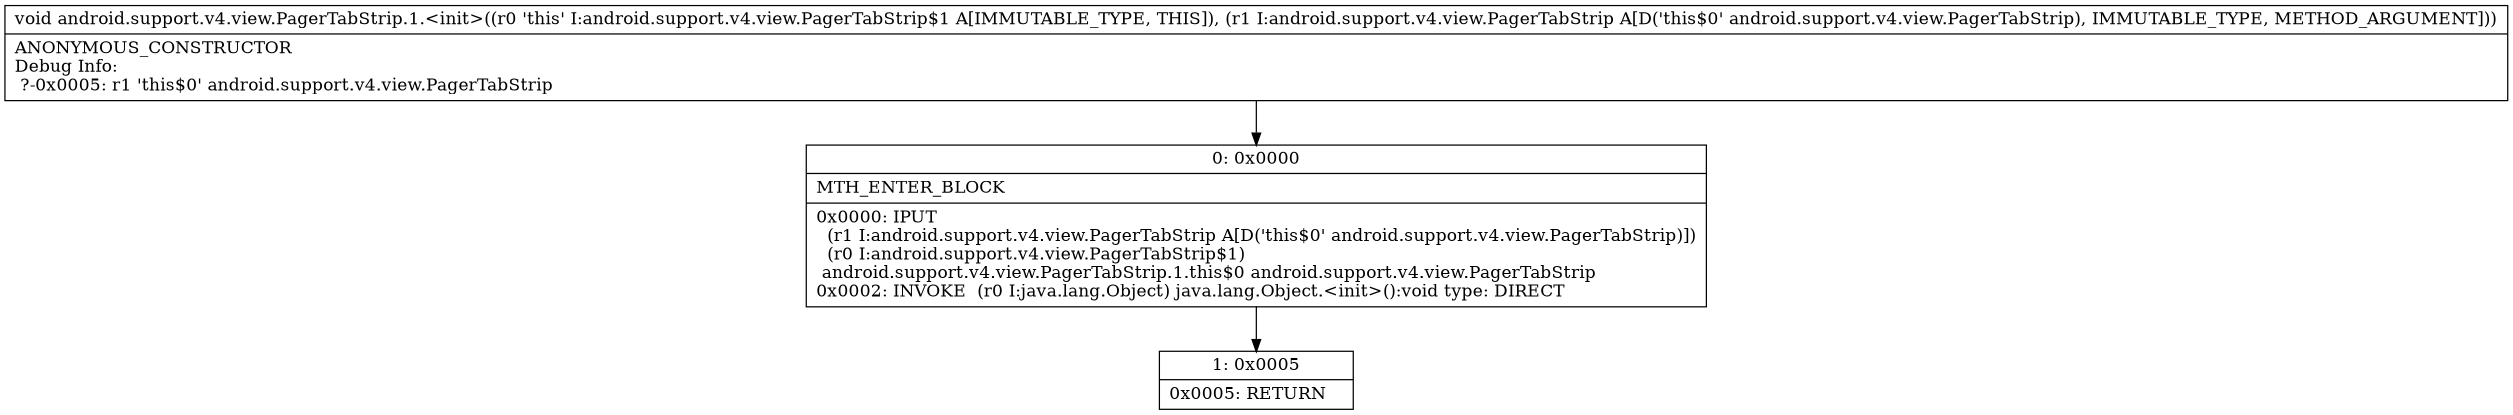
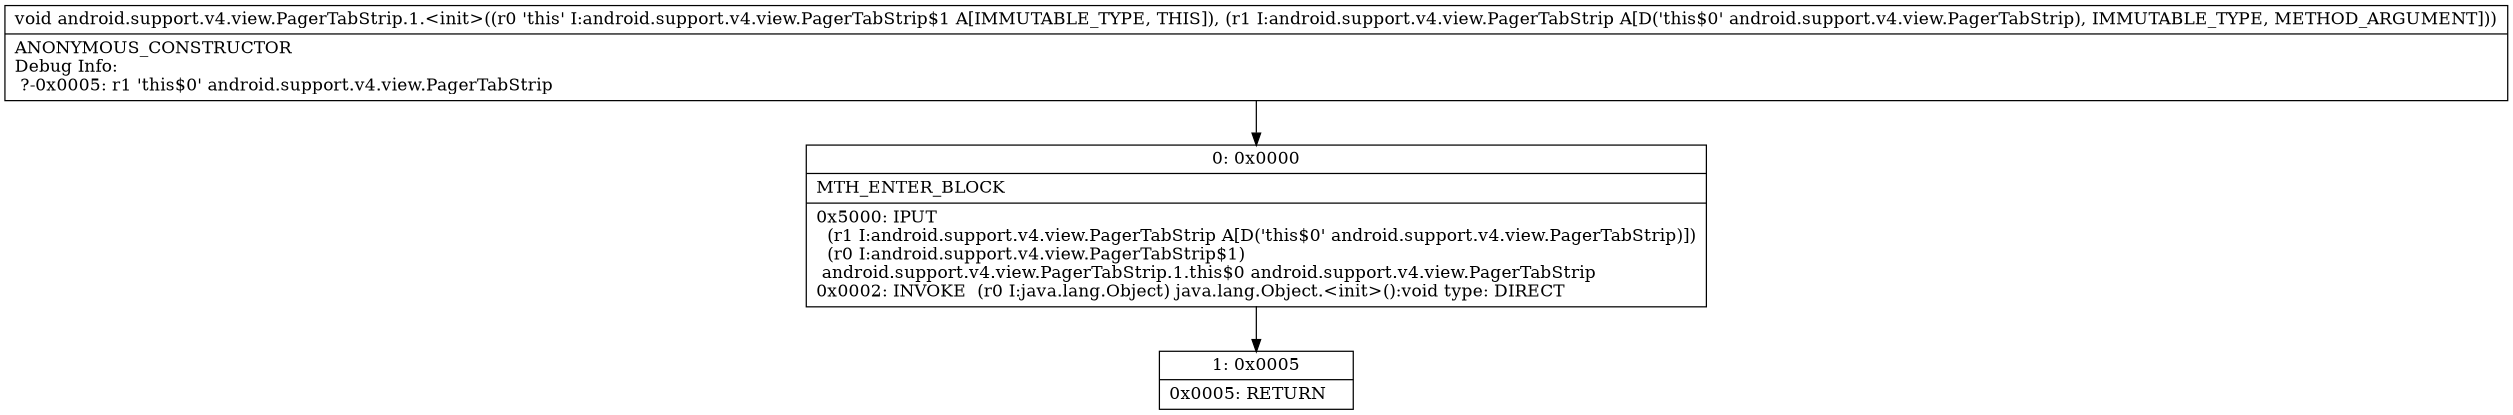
node "0: 0x0000": text "0x0000: IPUT" -> "0x5000: IPUT"
